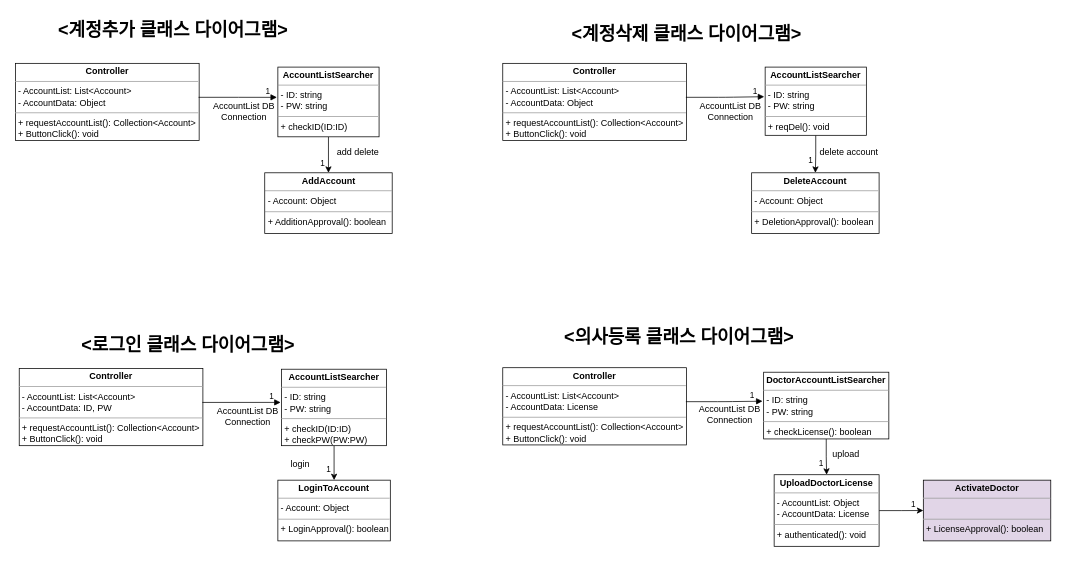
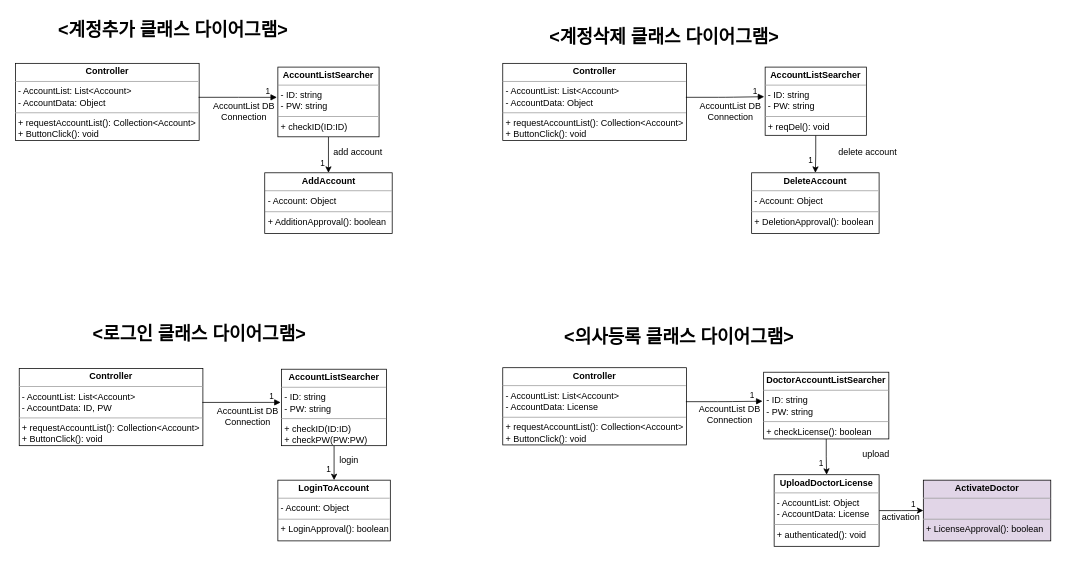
node "<계정삭제 클래스 다이어그램>": moved (687, 34) -> (664, 38)
node "add delete": label "add delete" -> "add account"
node "delete account": moved (849, 153) -> (868, 153)
node "<로그인 클래스 다이어그램>": moved (188, 345) -> (199, 334)
node "upload": moved (846, 455) -> (876, 455)
node "login": moved (300, 465) -> (349, 461)
node "activation": added
